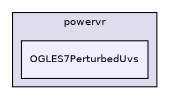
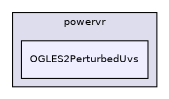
node "OGLES7PerturbedUvs": label "OGLES7PerturbedUvs" -> "OGLES2PerturbedUvs"
